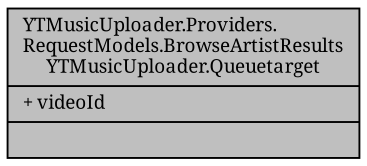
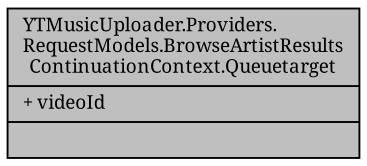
node "YTMusicUploader.Providers.": text "YTMusicUploader.Queuetarget" -> "ContinuationContext.Queuetarget"
